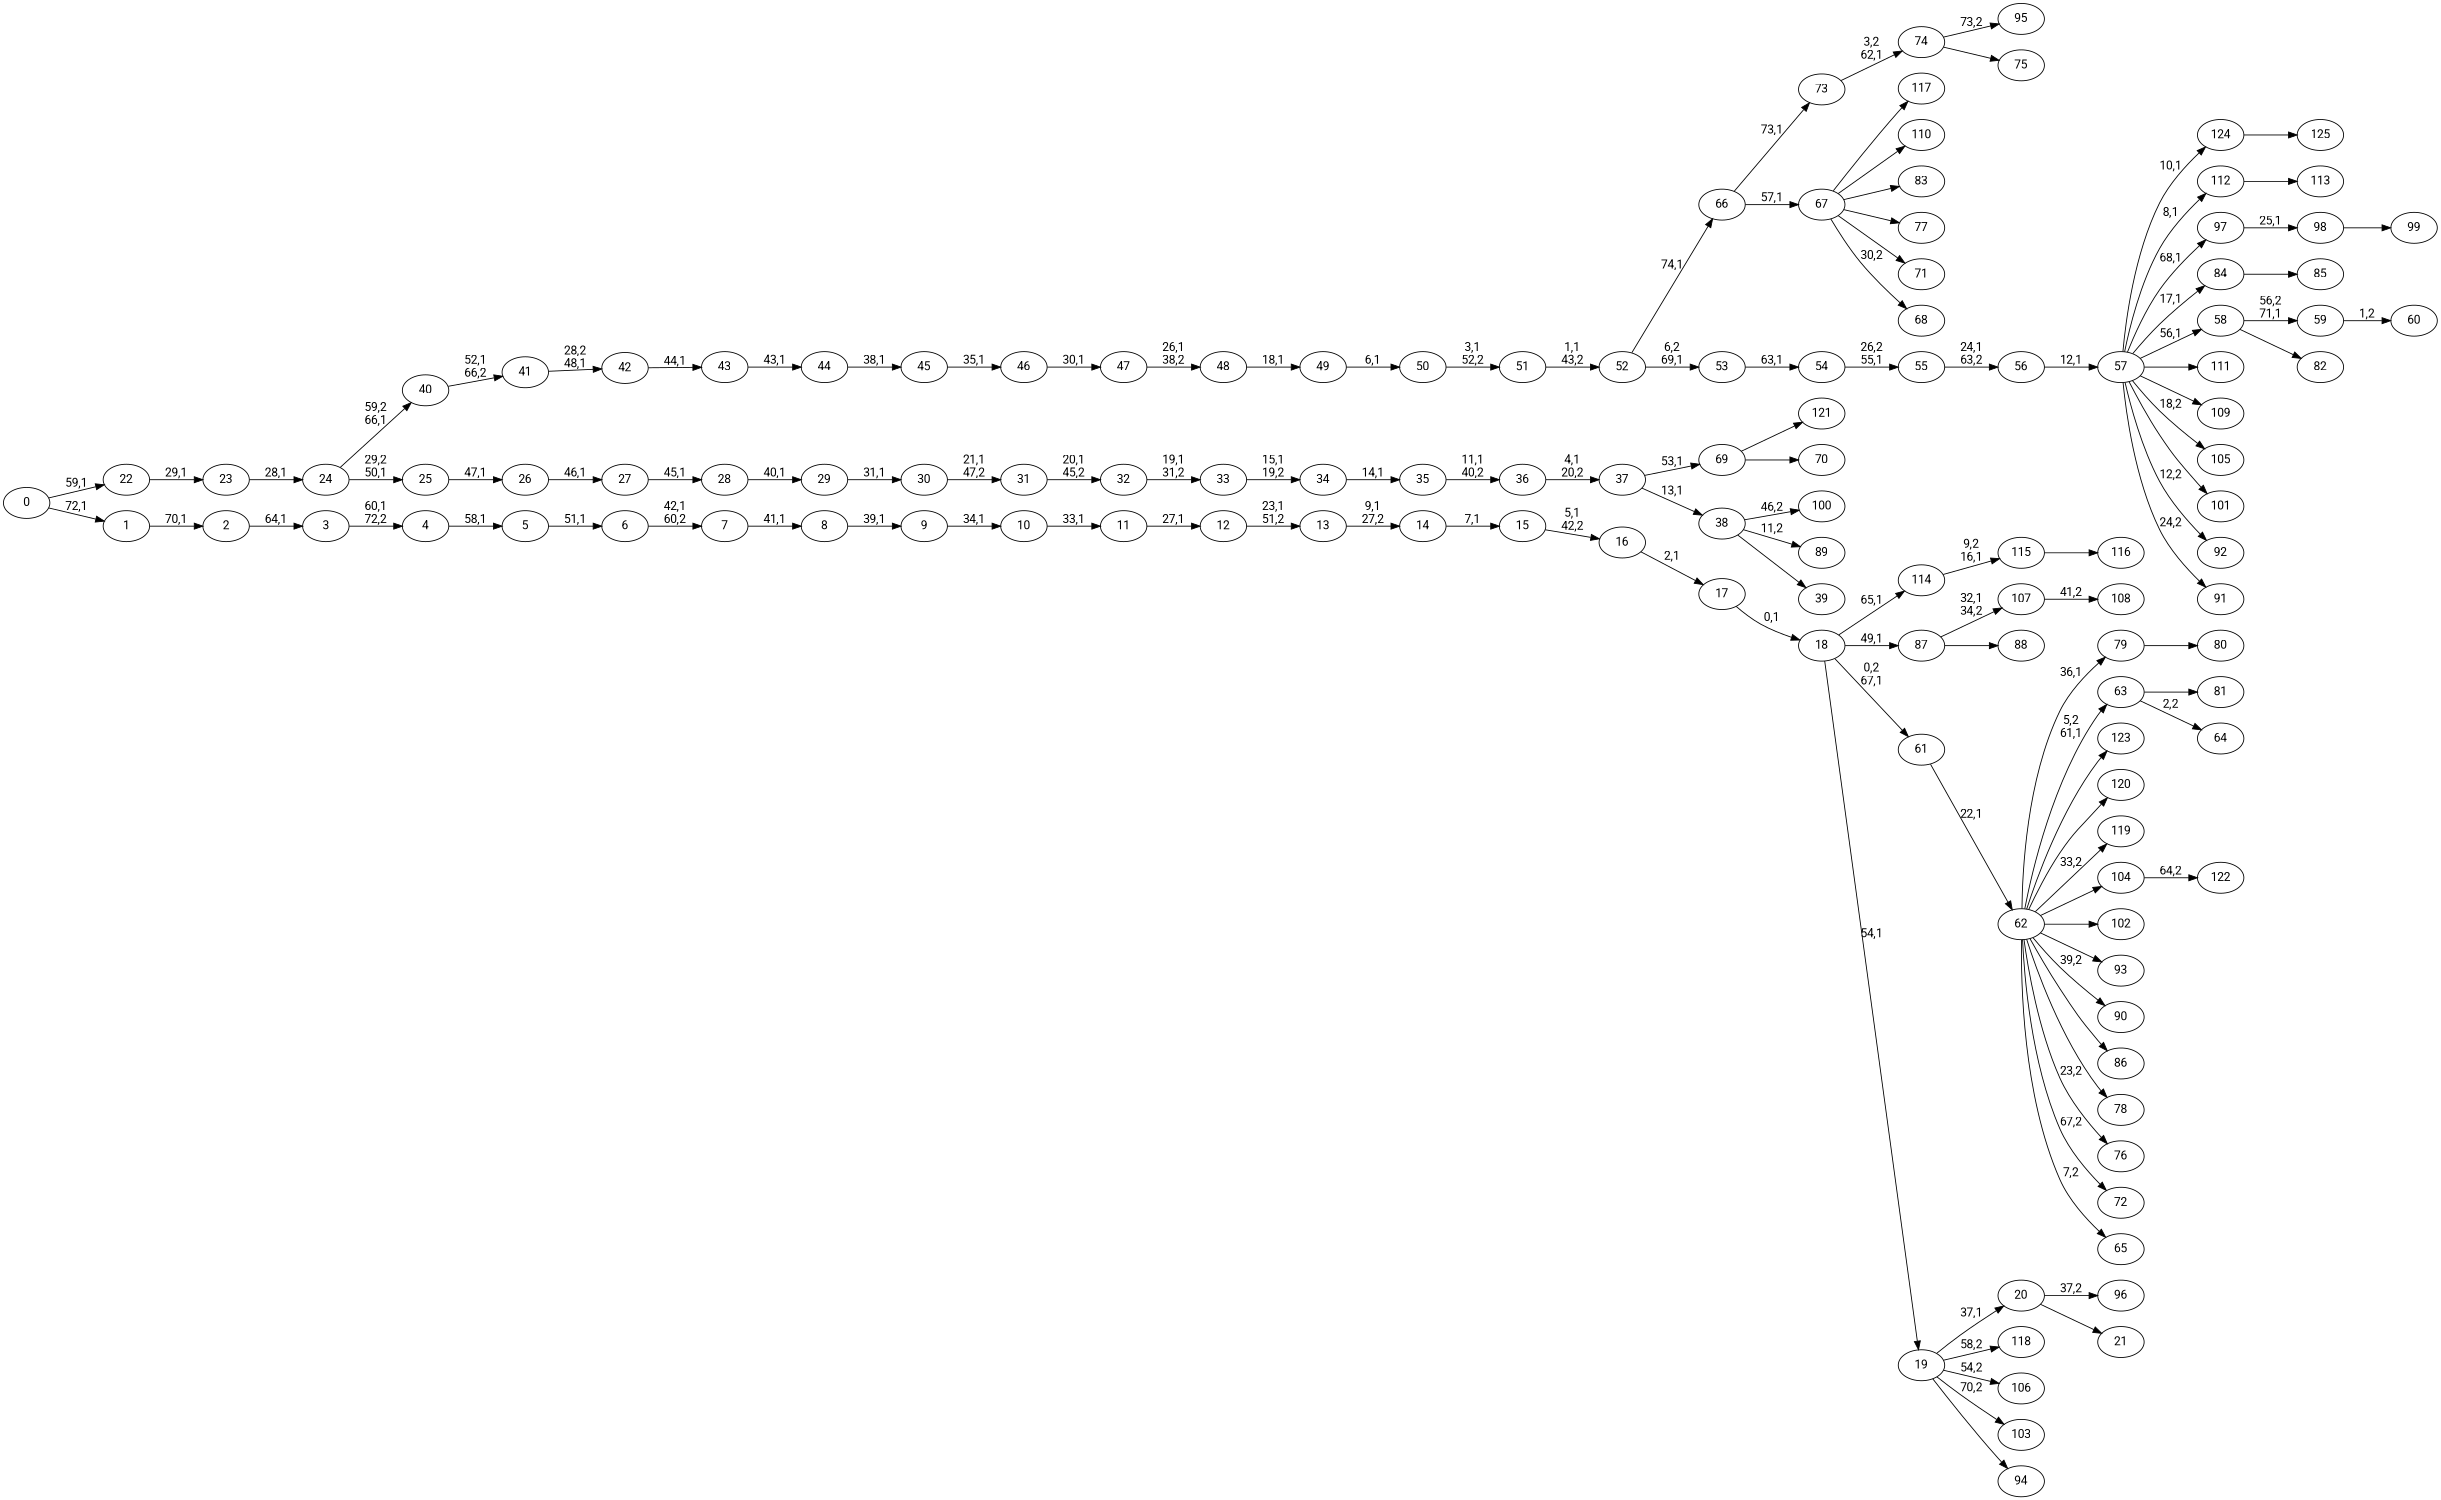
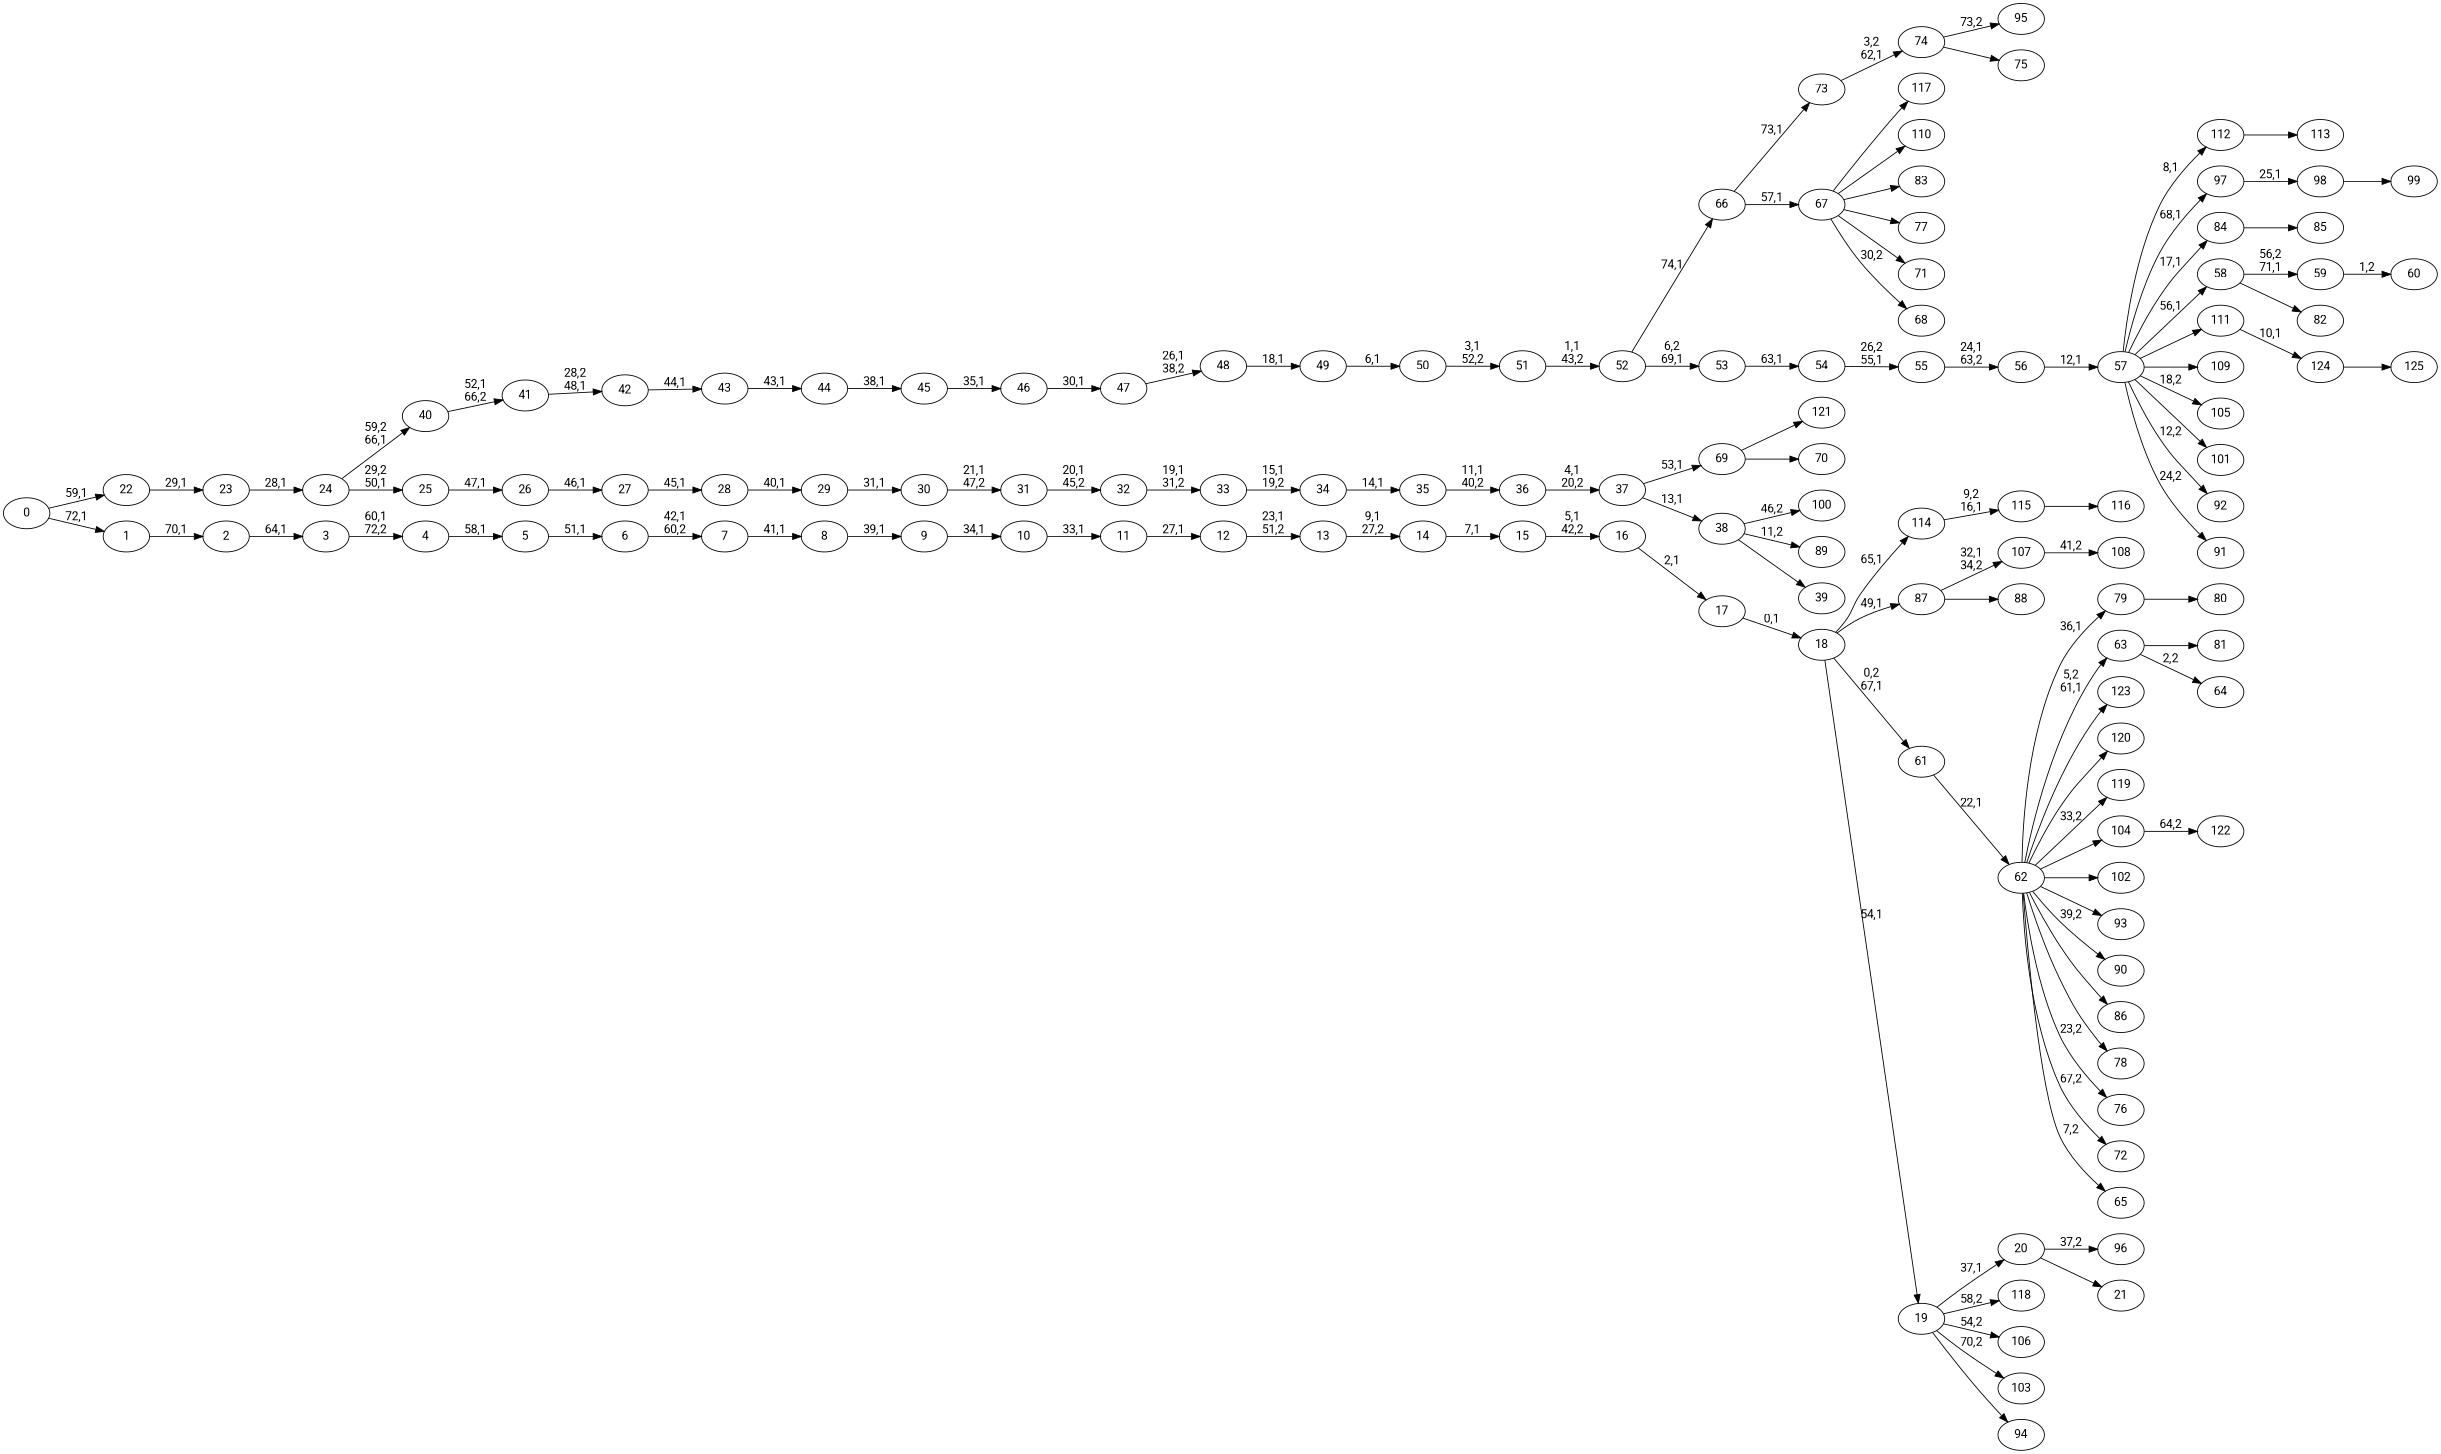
edge "57" -> "124": now "111" -> "124"
